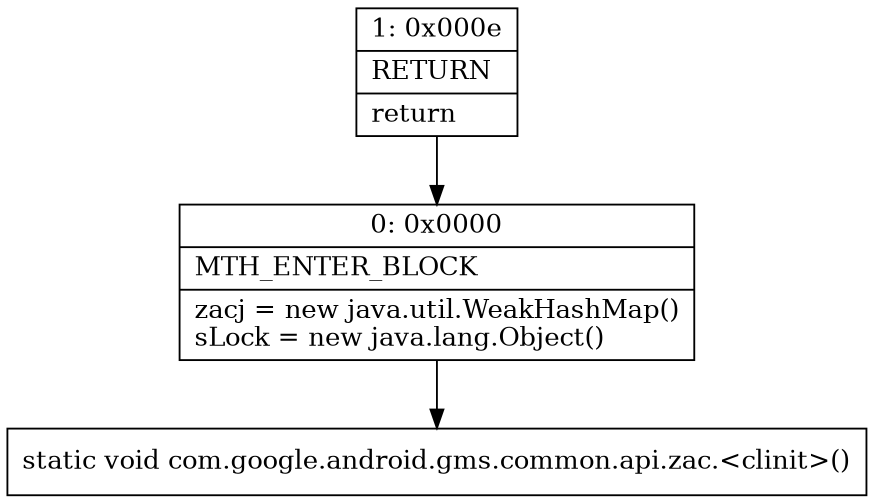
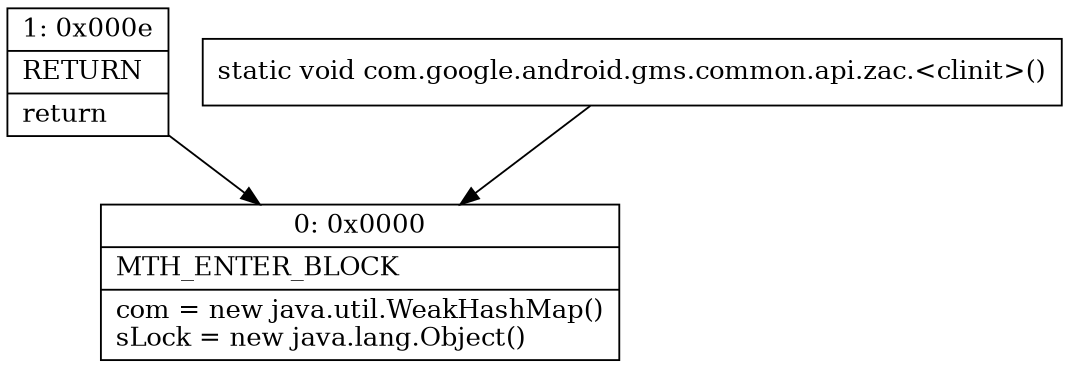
node "0: 0x0000": text "zacj = new java.util.WeakHashMap()" -> "com = new java.util.WeakHashMap()"
edge "0: 0x0000" -> "static void com.google.android.gms.common.api.zac.<clinit>()": reversed
